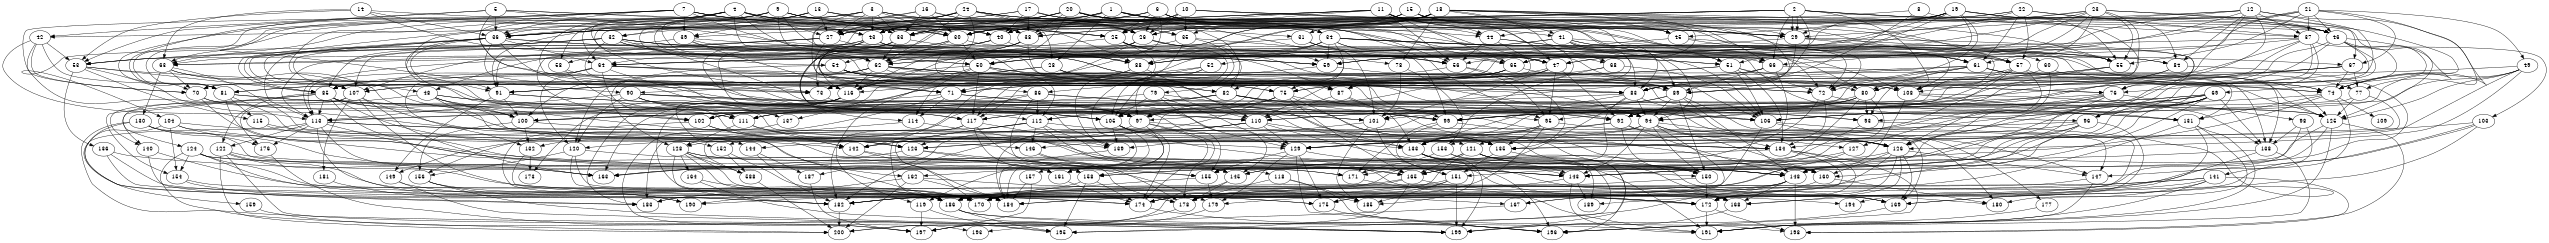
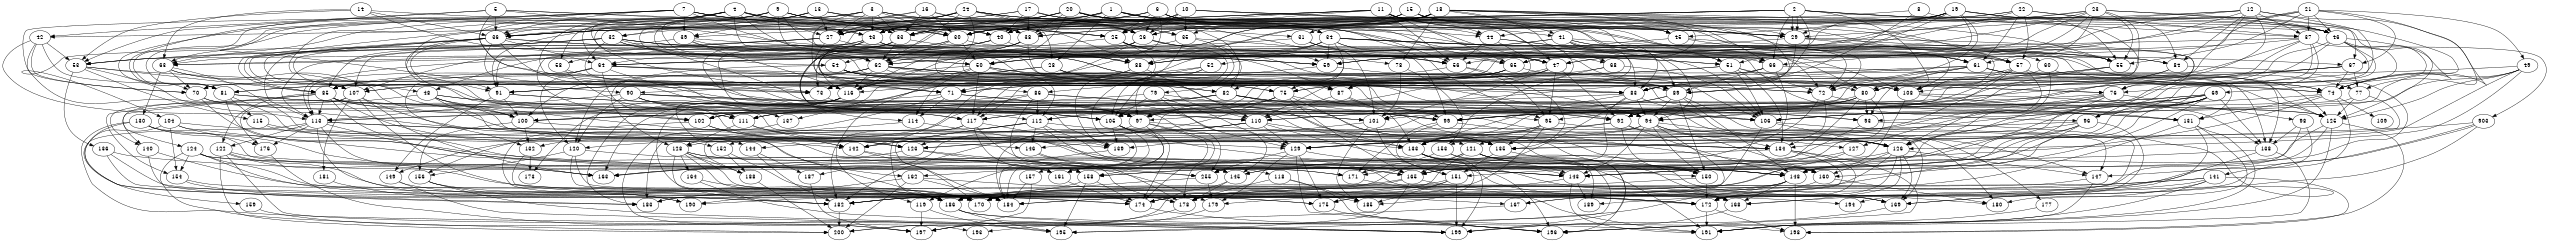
node "103": label "103" -> "903"
node "588": label "588" -> "188"
node "155": label "155" -> "255"
